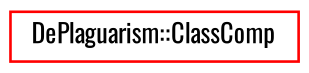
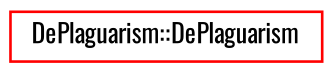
node "DePlaguarism::ClassComp": label "DePlaguarism::ClassComp" -> "DePlaguarism::DePlaguarism"
